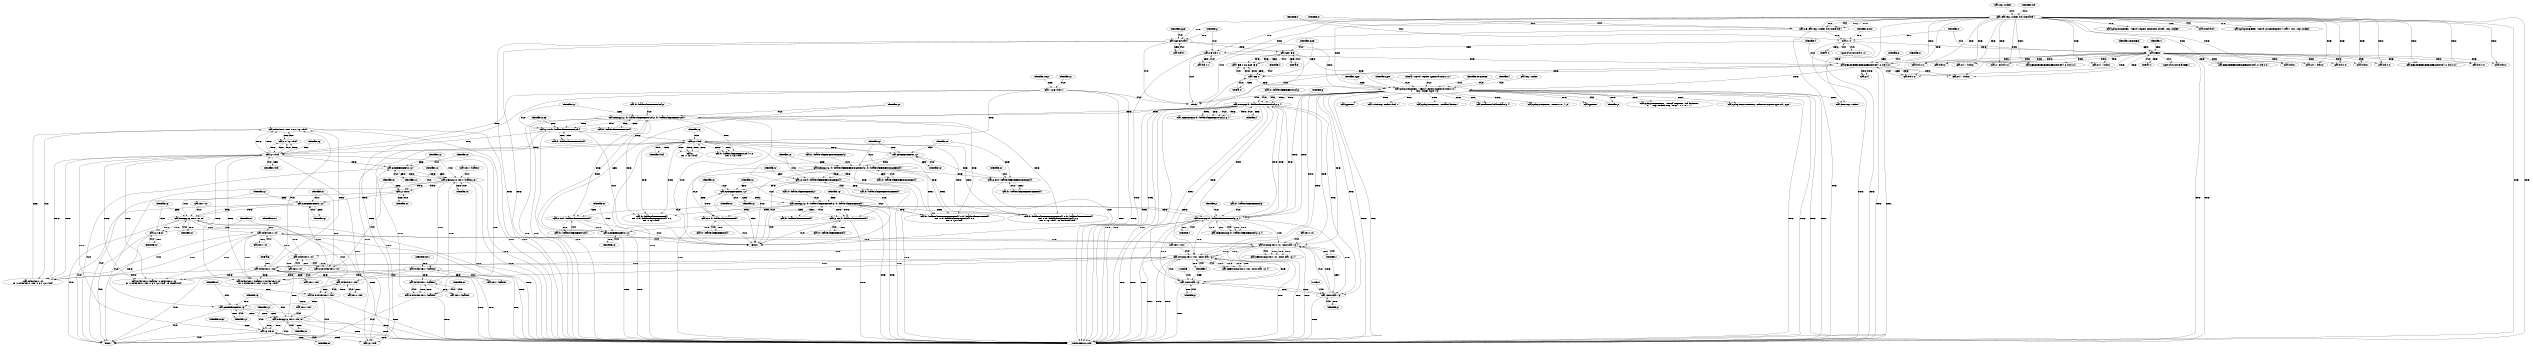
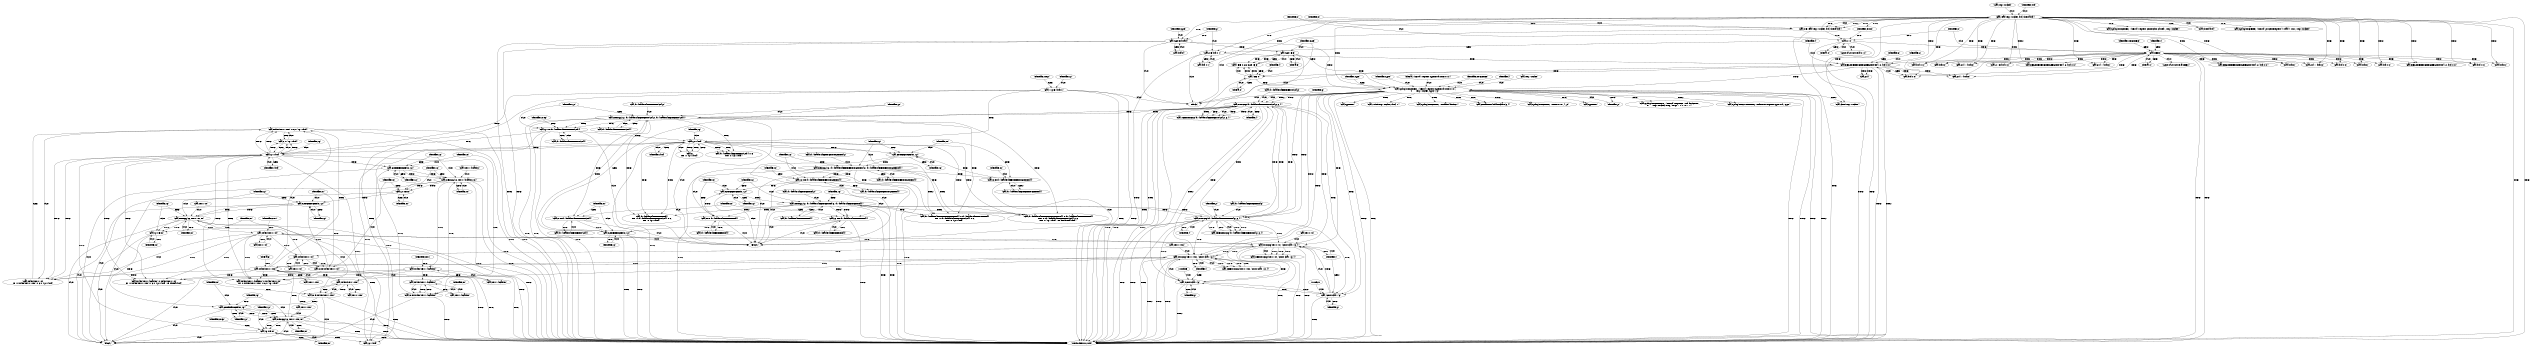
edge "(Call,read(req->socket, buf, sizeof(buf)))" -> "(Call,p >= buf + n)": now "(Call,read(req->socket, buf, sizeof(buf)))" -> "(Identifier,errno)"
edge "(Call,memcmp(d->headers[HEADER_NT].p, p, l))" -> "(Call,strncmp(serv->st, (const char *)p, l))": label "AST: " -> "DDG: "
